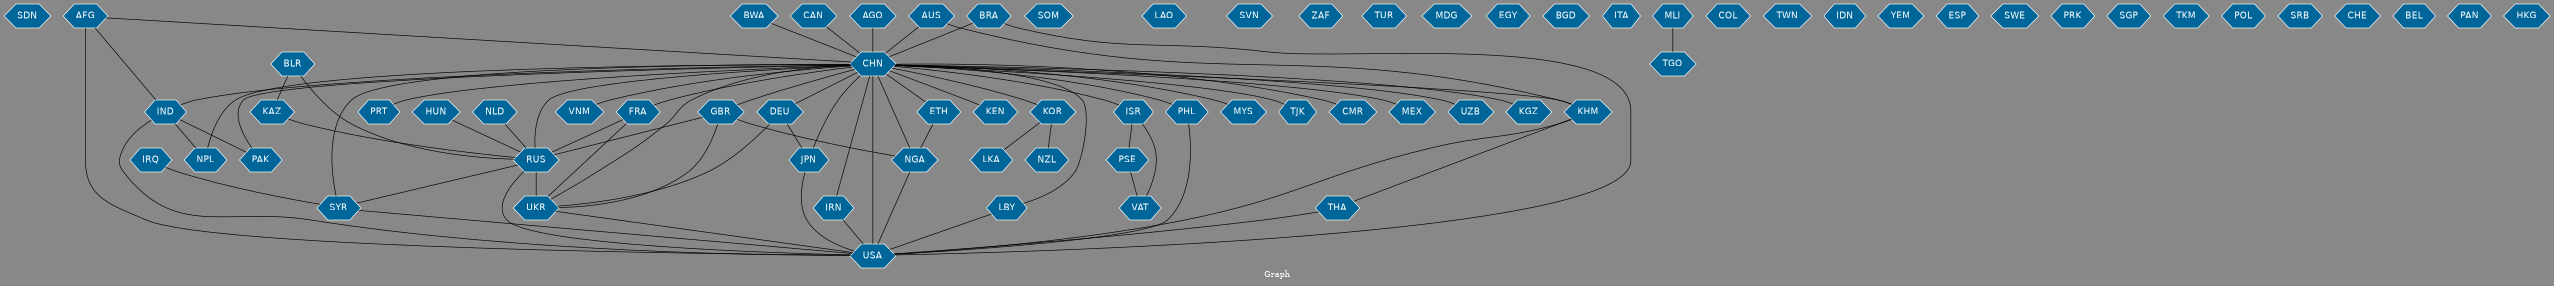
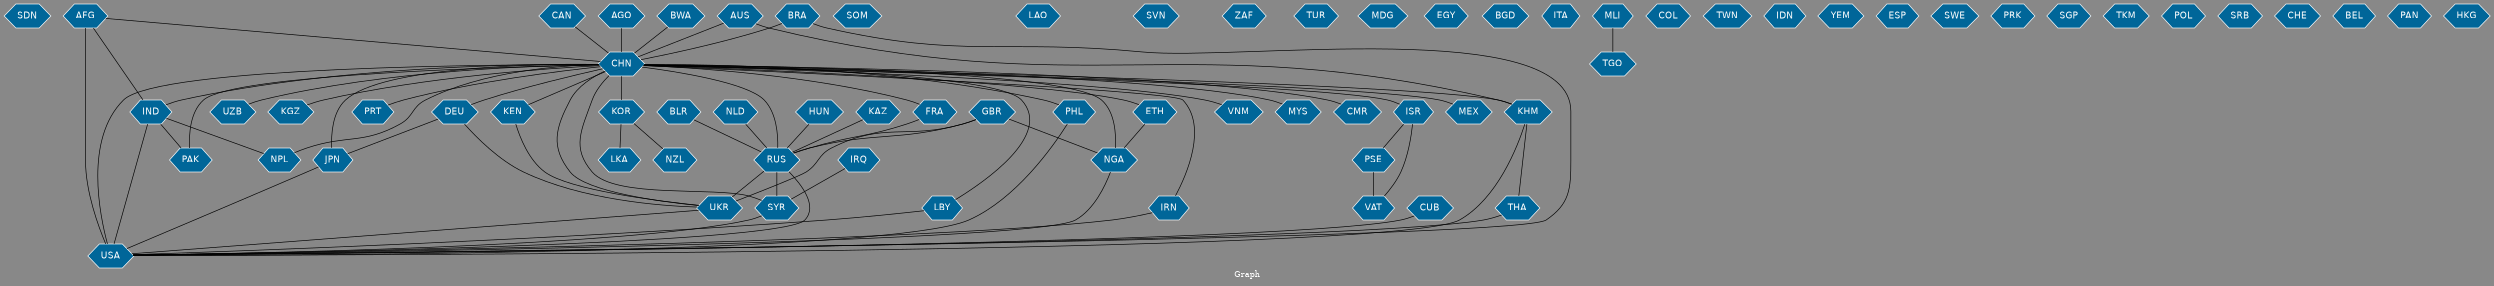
edge "BLR" -- "KAZ": removed
edge "CHN" -- "GBR": removed
node "TJK": removed
edge "FRA" -- "UKR": now "KEN" -- "UKR"
node "CUB": added
